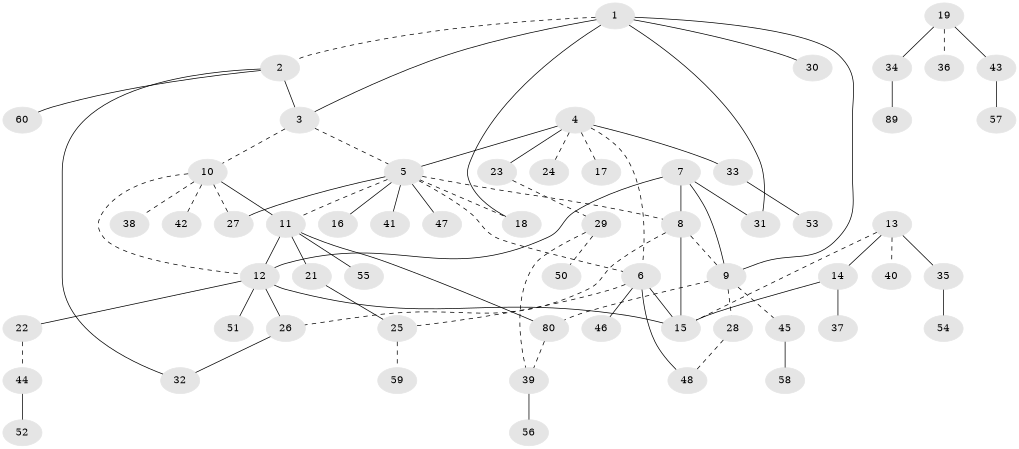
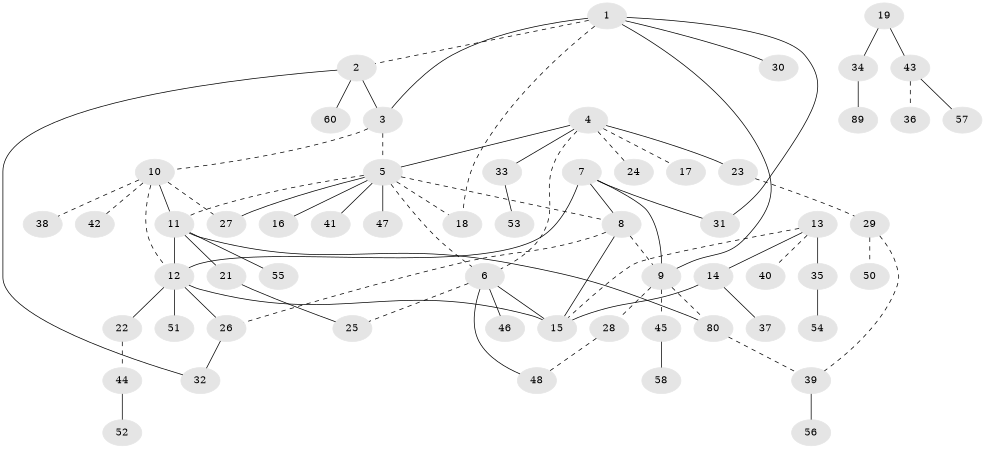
edge "19" -- "36": now "43" -- "36"
edge "1" -- "18": style solid -> dashed
node "59": removed
